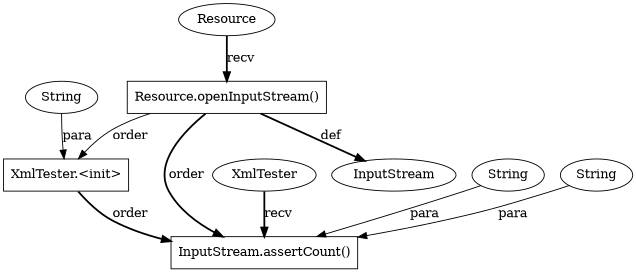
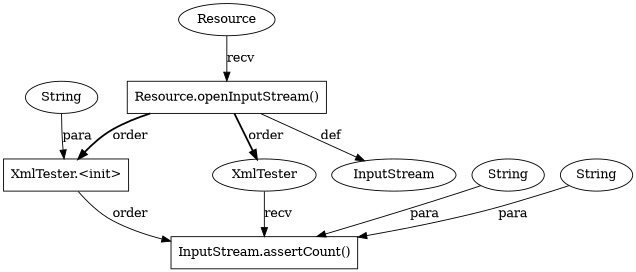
edge "Resource" -> "Resource.openInputStream()": style bold -> solid
edge "Resource.openInputStream()" -> "XmlTester.<init>": style solid -> bold
edge "Resource.openInputStream()" -> "InputStream": style bold -> solid
edge "Resource.openInputStream()" -> "InputStream.assertCount()": now "Resource.openInputStream()" -> "XmlTester"
edge "XmlTester" -> "InputStream.assertCount()": style bold -> solid
edge "XmlTester.<init>" -> "InputStream.assertCount()": style bold -> solid
